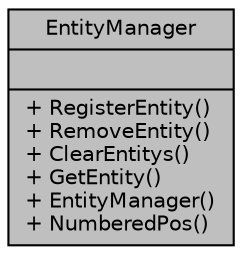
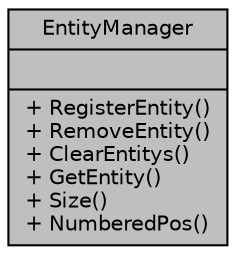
node "EntityManager": text "+ EntityManager()" -> "+ Size()"
